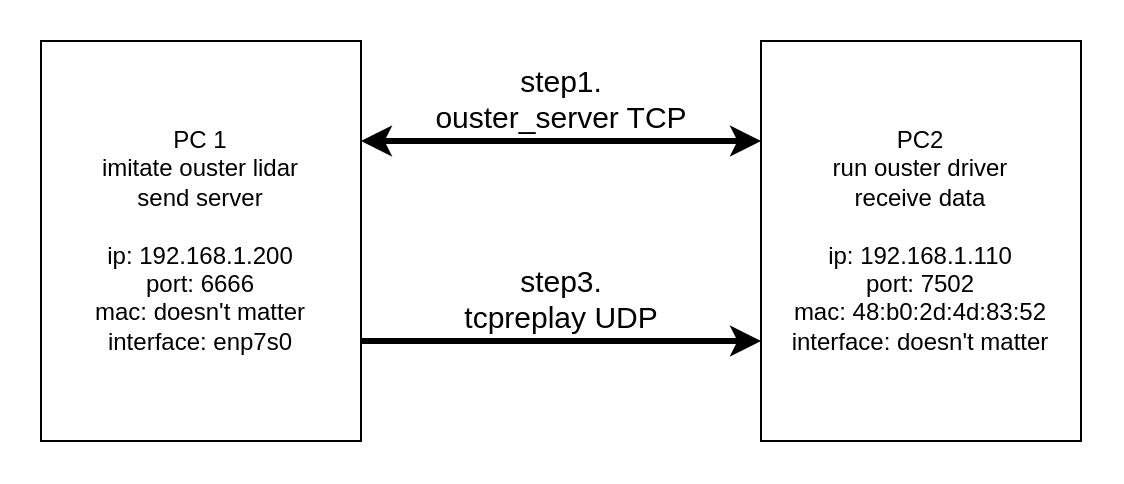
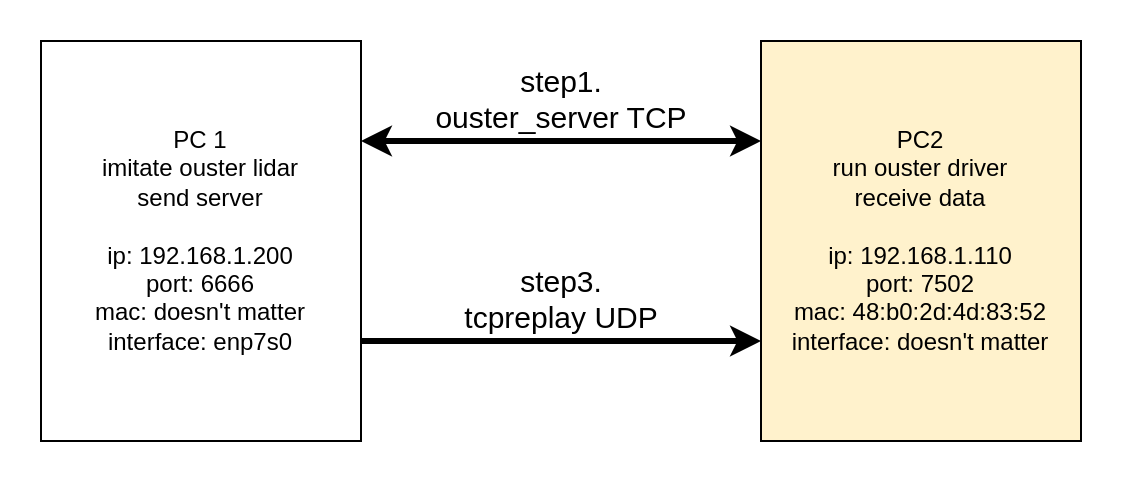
node "PC2 run ouster driver receive data ip: 192.168.1.110 port: 7502 mac: 48:b0:2d:4d:83:52 interface: doesn't matter": fillcolor #ffffff -> #fff2cc
